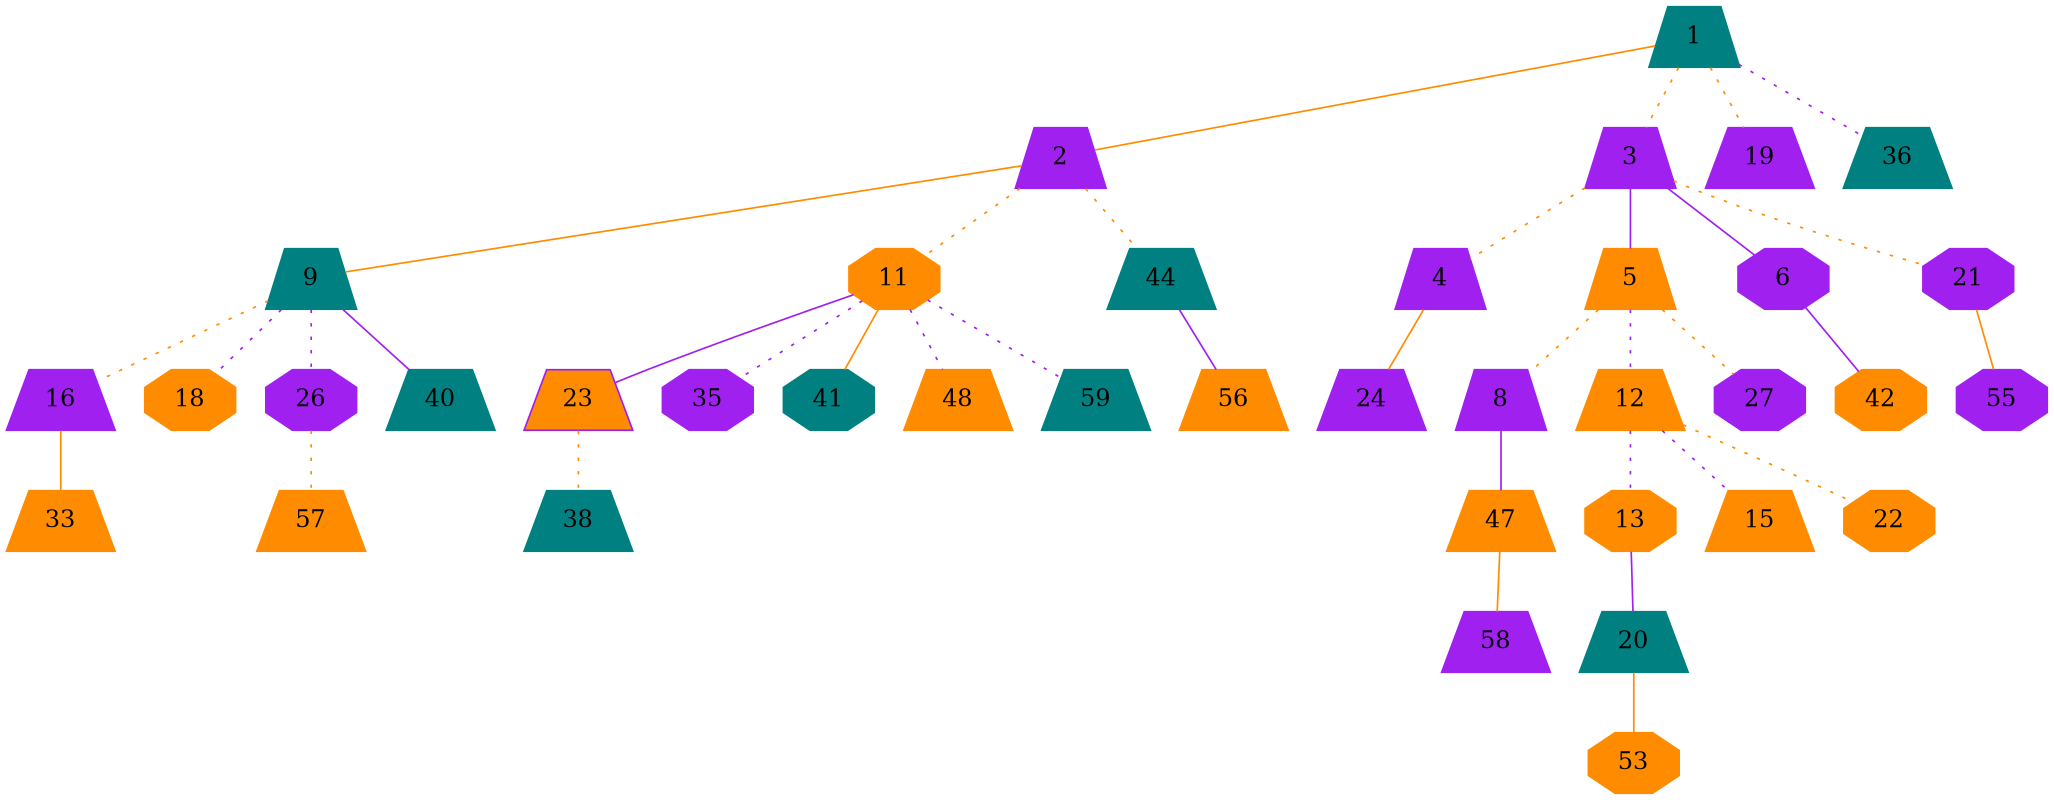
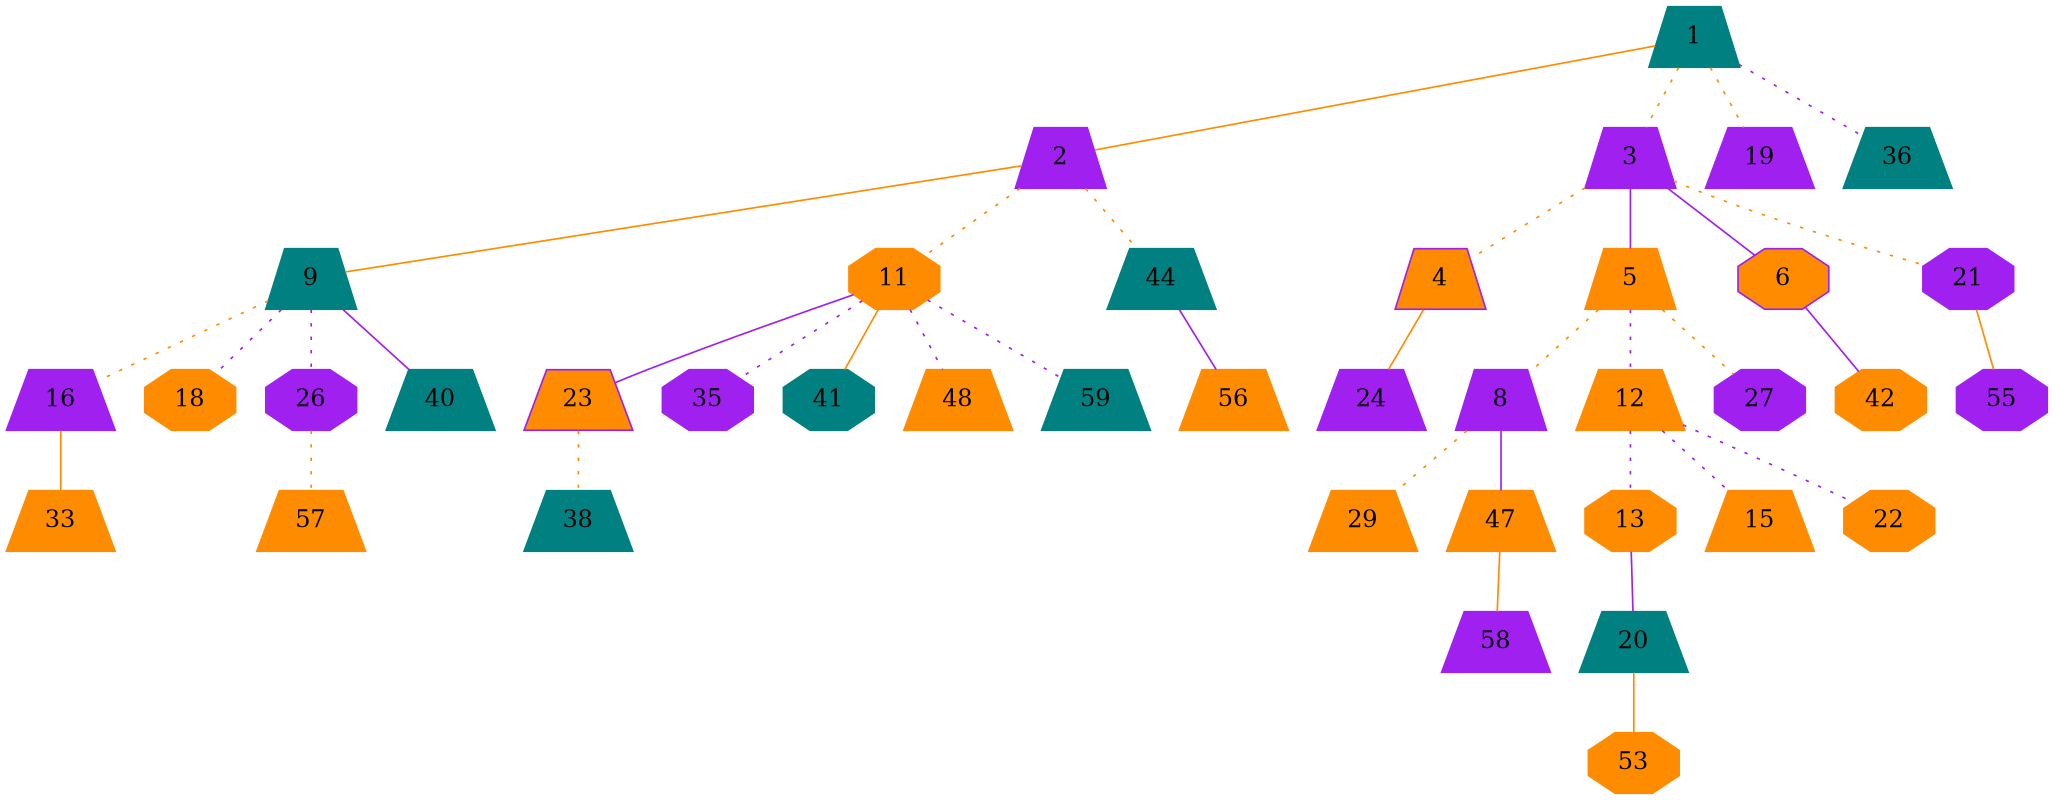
node "4": fillcolor purple -> darkorange
node "6": fillcolor purple -> darkorange
edge "12" -- "22": color darkorange -> purple
node "29": added
